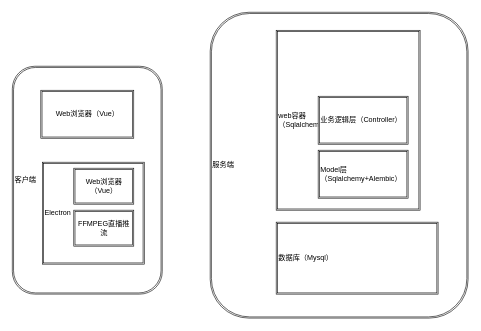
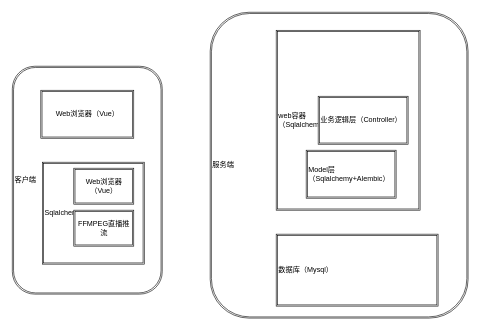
node "Model层（Sqlalchemy+Alembic）": moved (363, 174) -> (351, 174)
node "Electron": label "Electron" -> "Sqlalchemy"
node "数据库（Mysql）": moved (357, 258) -> (357, 270)
